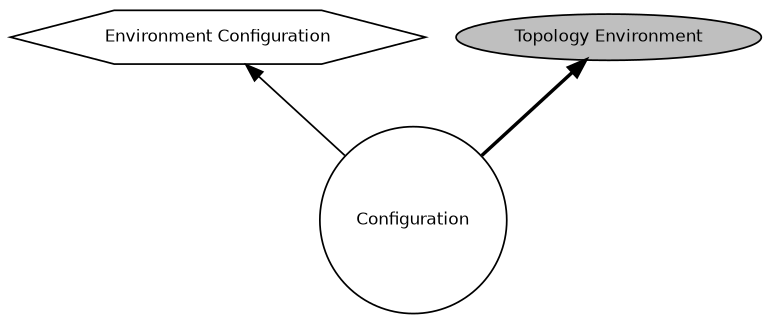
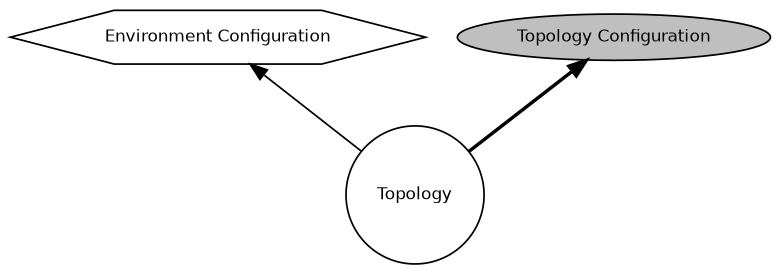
node "Topology Environment": label "Topology Environment" -> "Topology Configuration"
node "Configuration": label "Configuration" -> "Topology"
